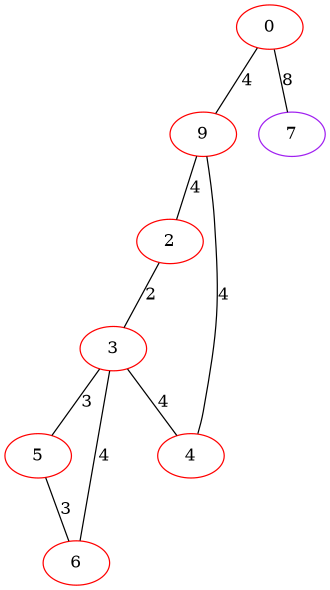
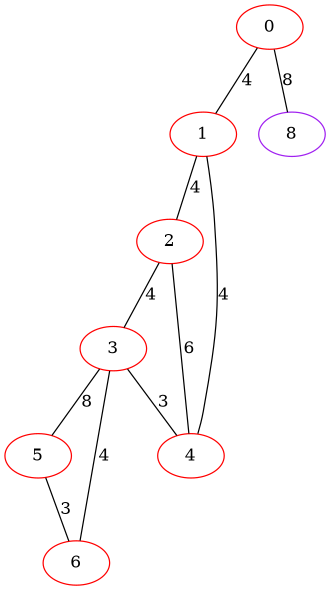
node "9": label "9" -> "1"
node "7": label "7" -> "8"
edge "2" -- "3": label "2" -> "4"
edge "2" -- "4": added, label "6"
edge "3" -- "5": label "3" -> "8"
edge "3" -- "4": label "4" -> "3"
